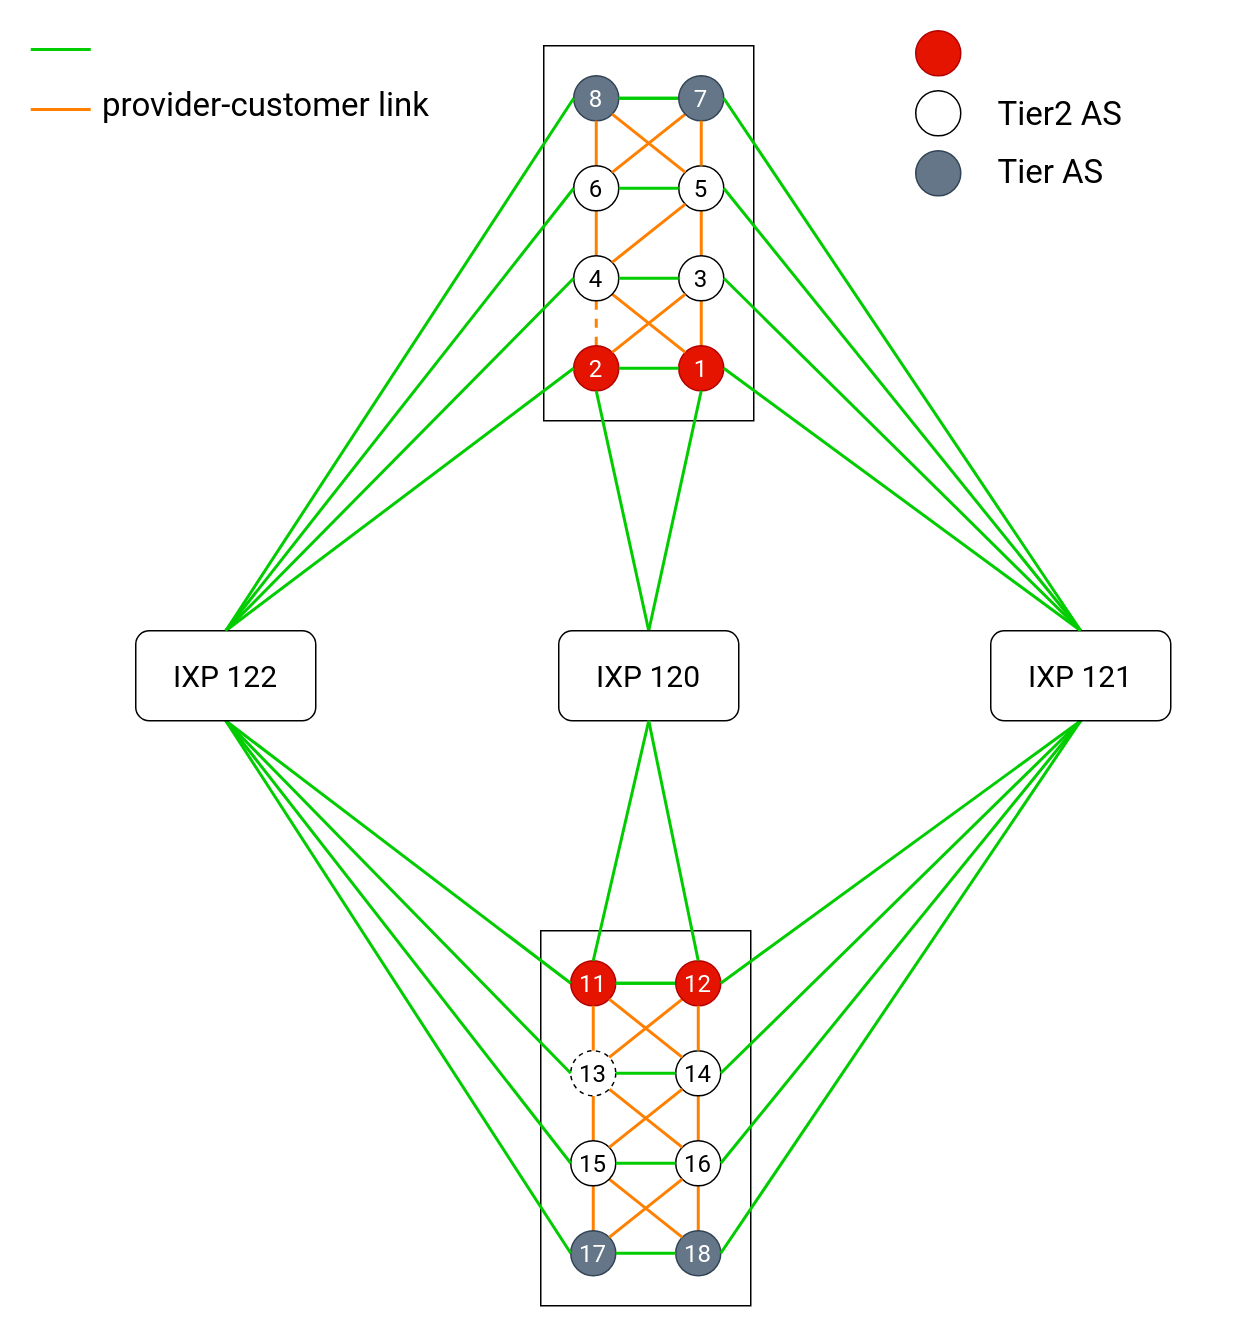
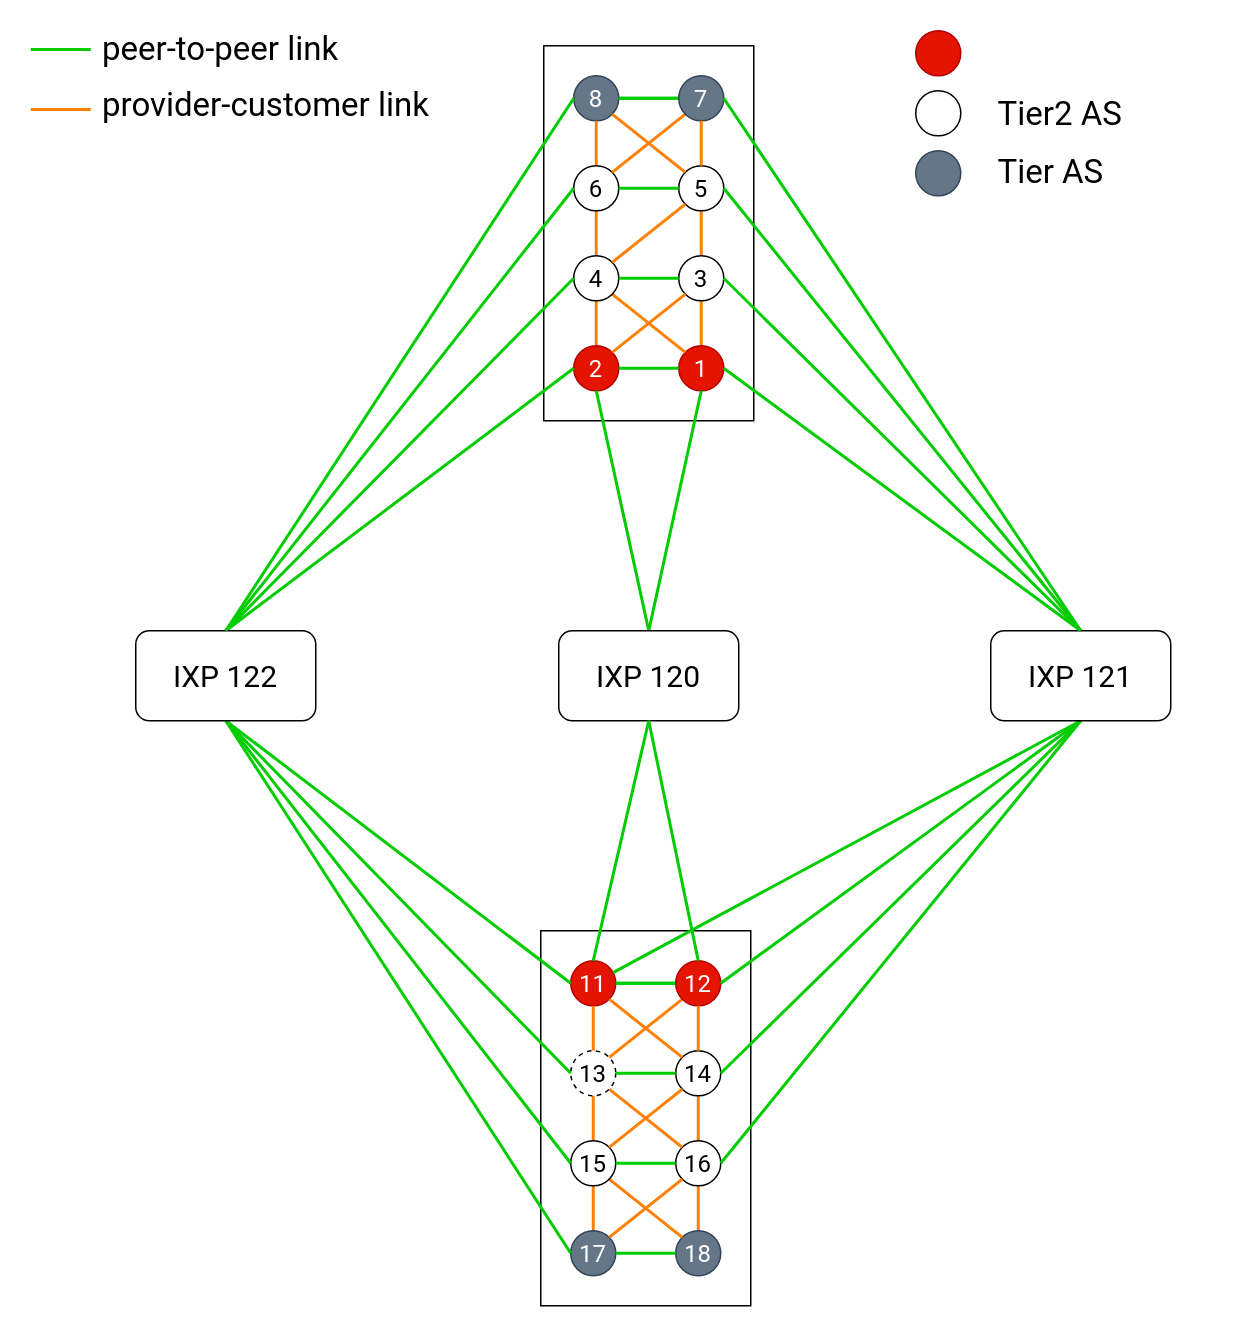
node "peer-to-peer link": added
edge "4" -- "2": style dashed -> solid
edge "IXP 121" -- "18": now "IXP 121" -- "11"
